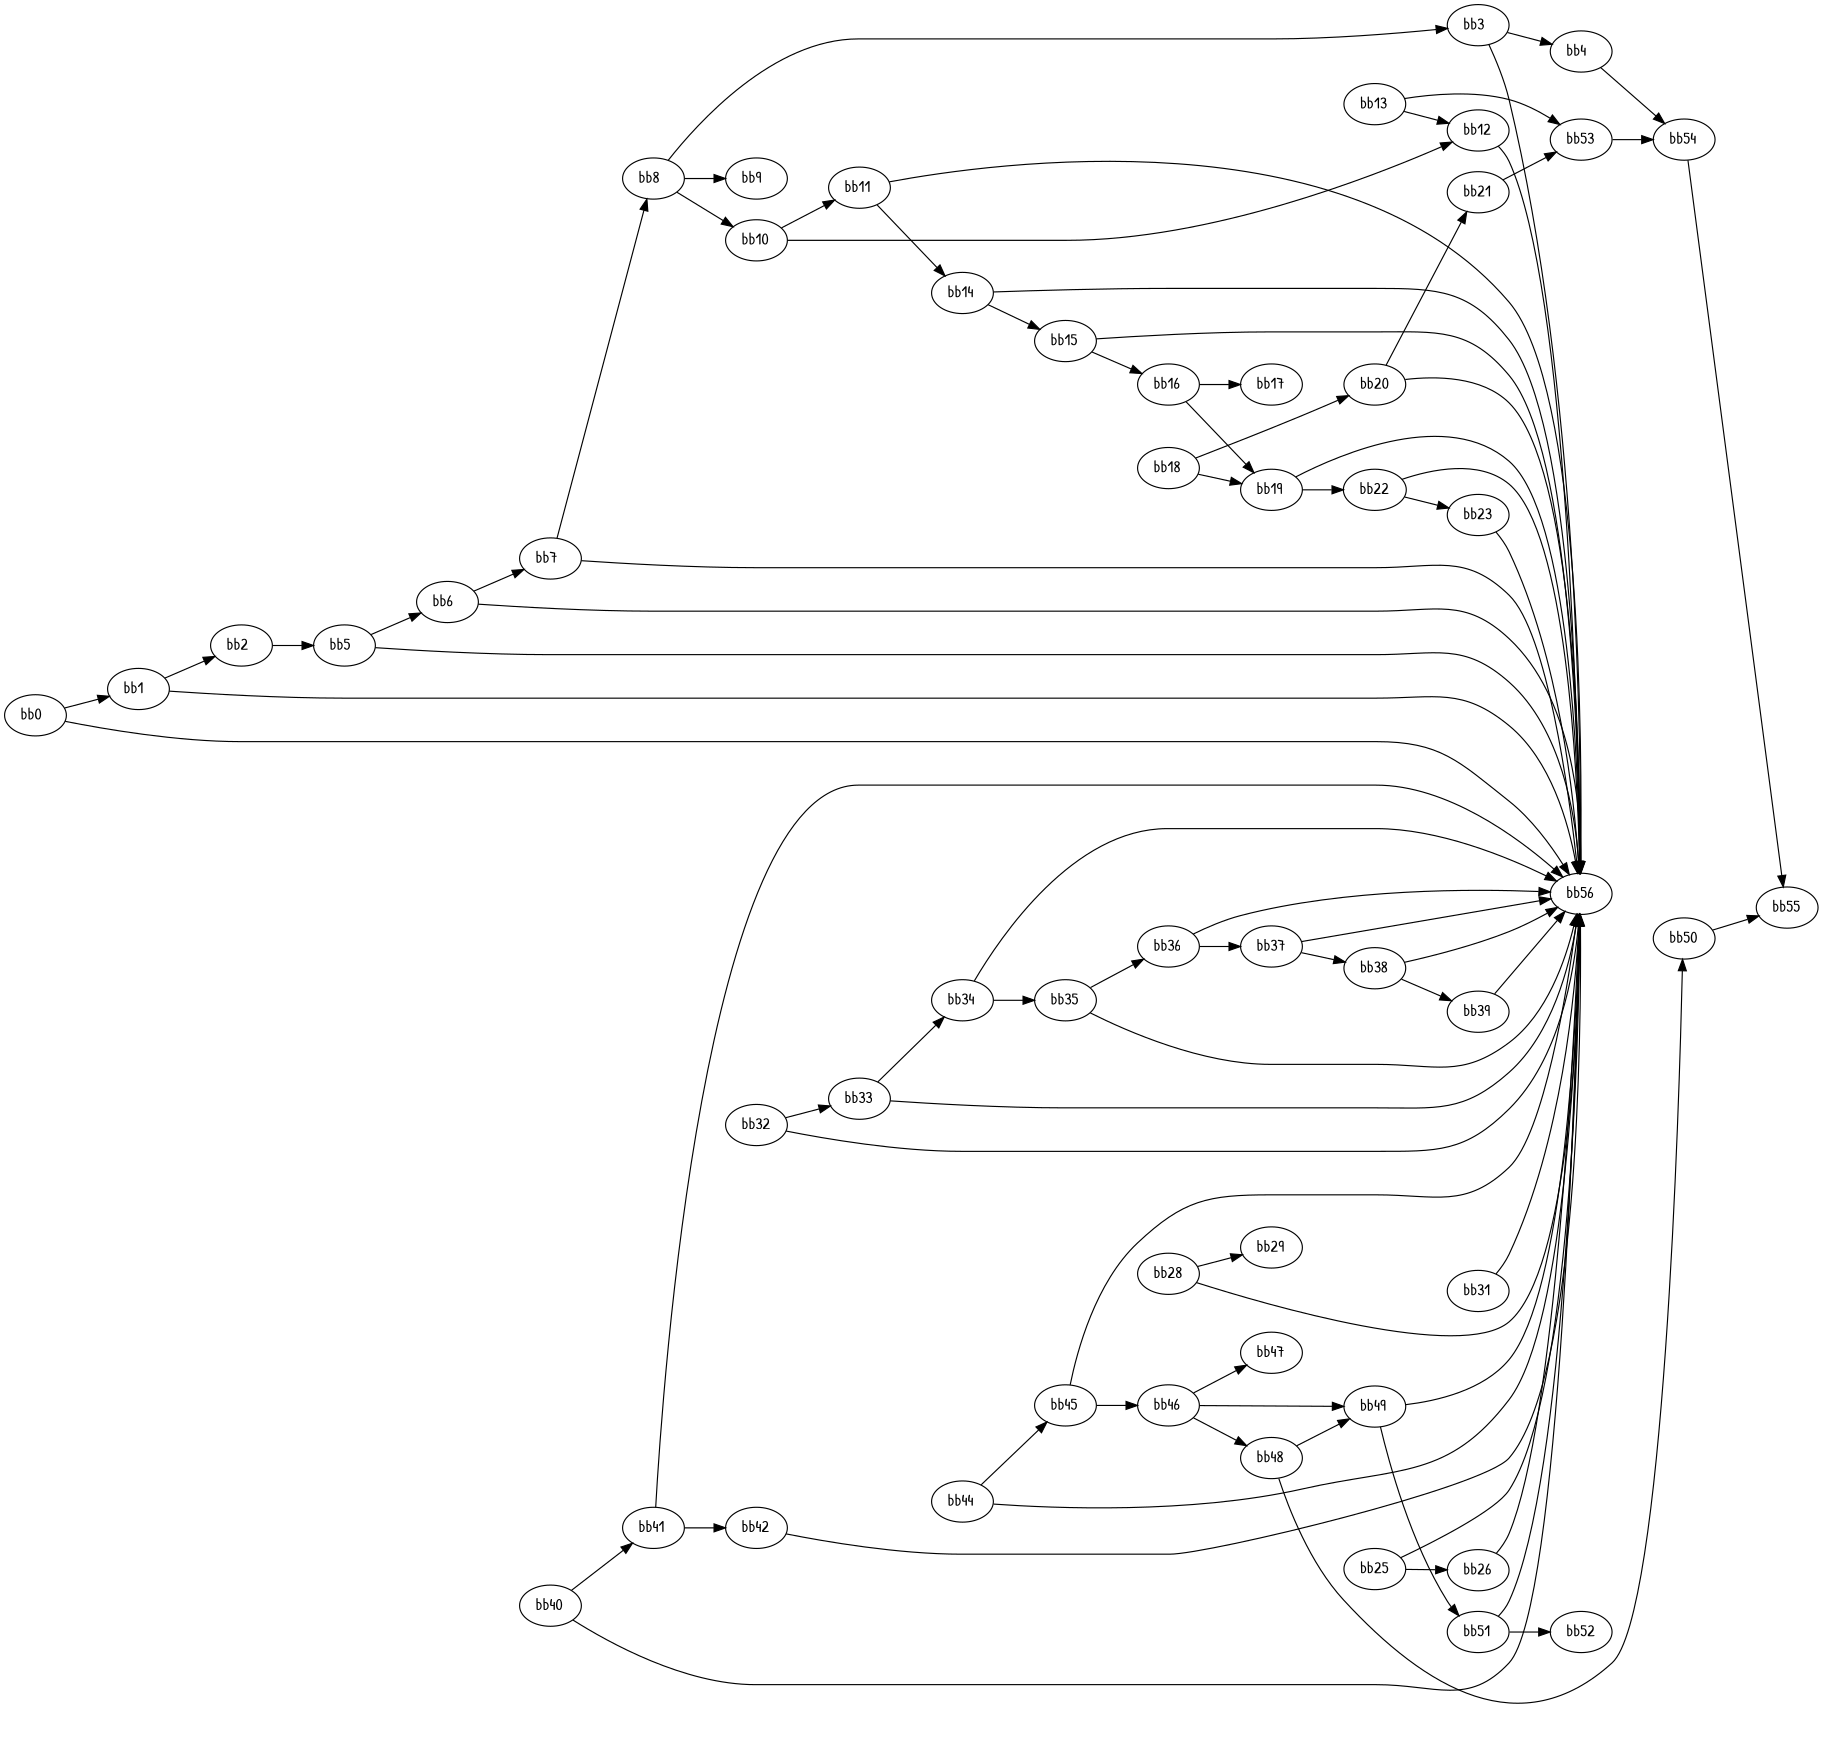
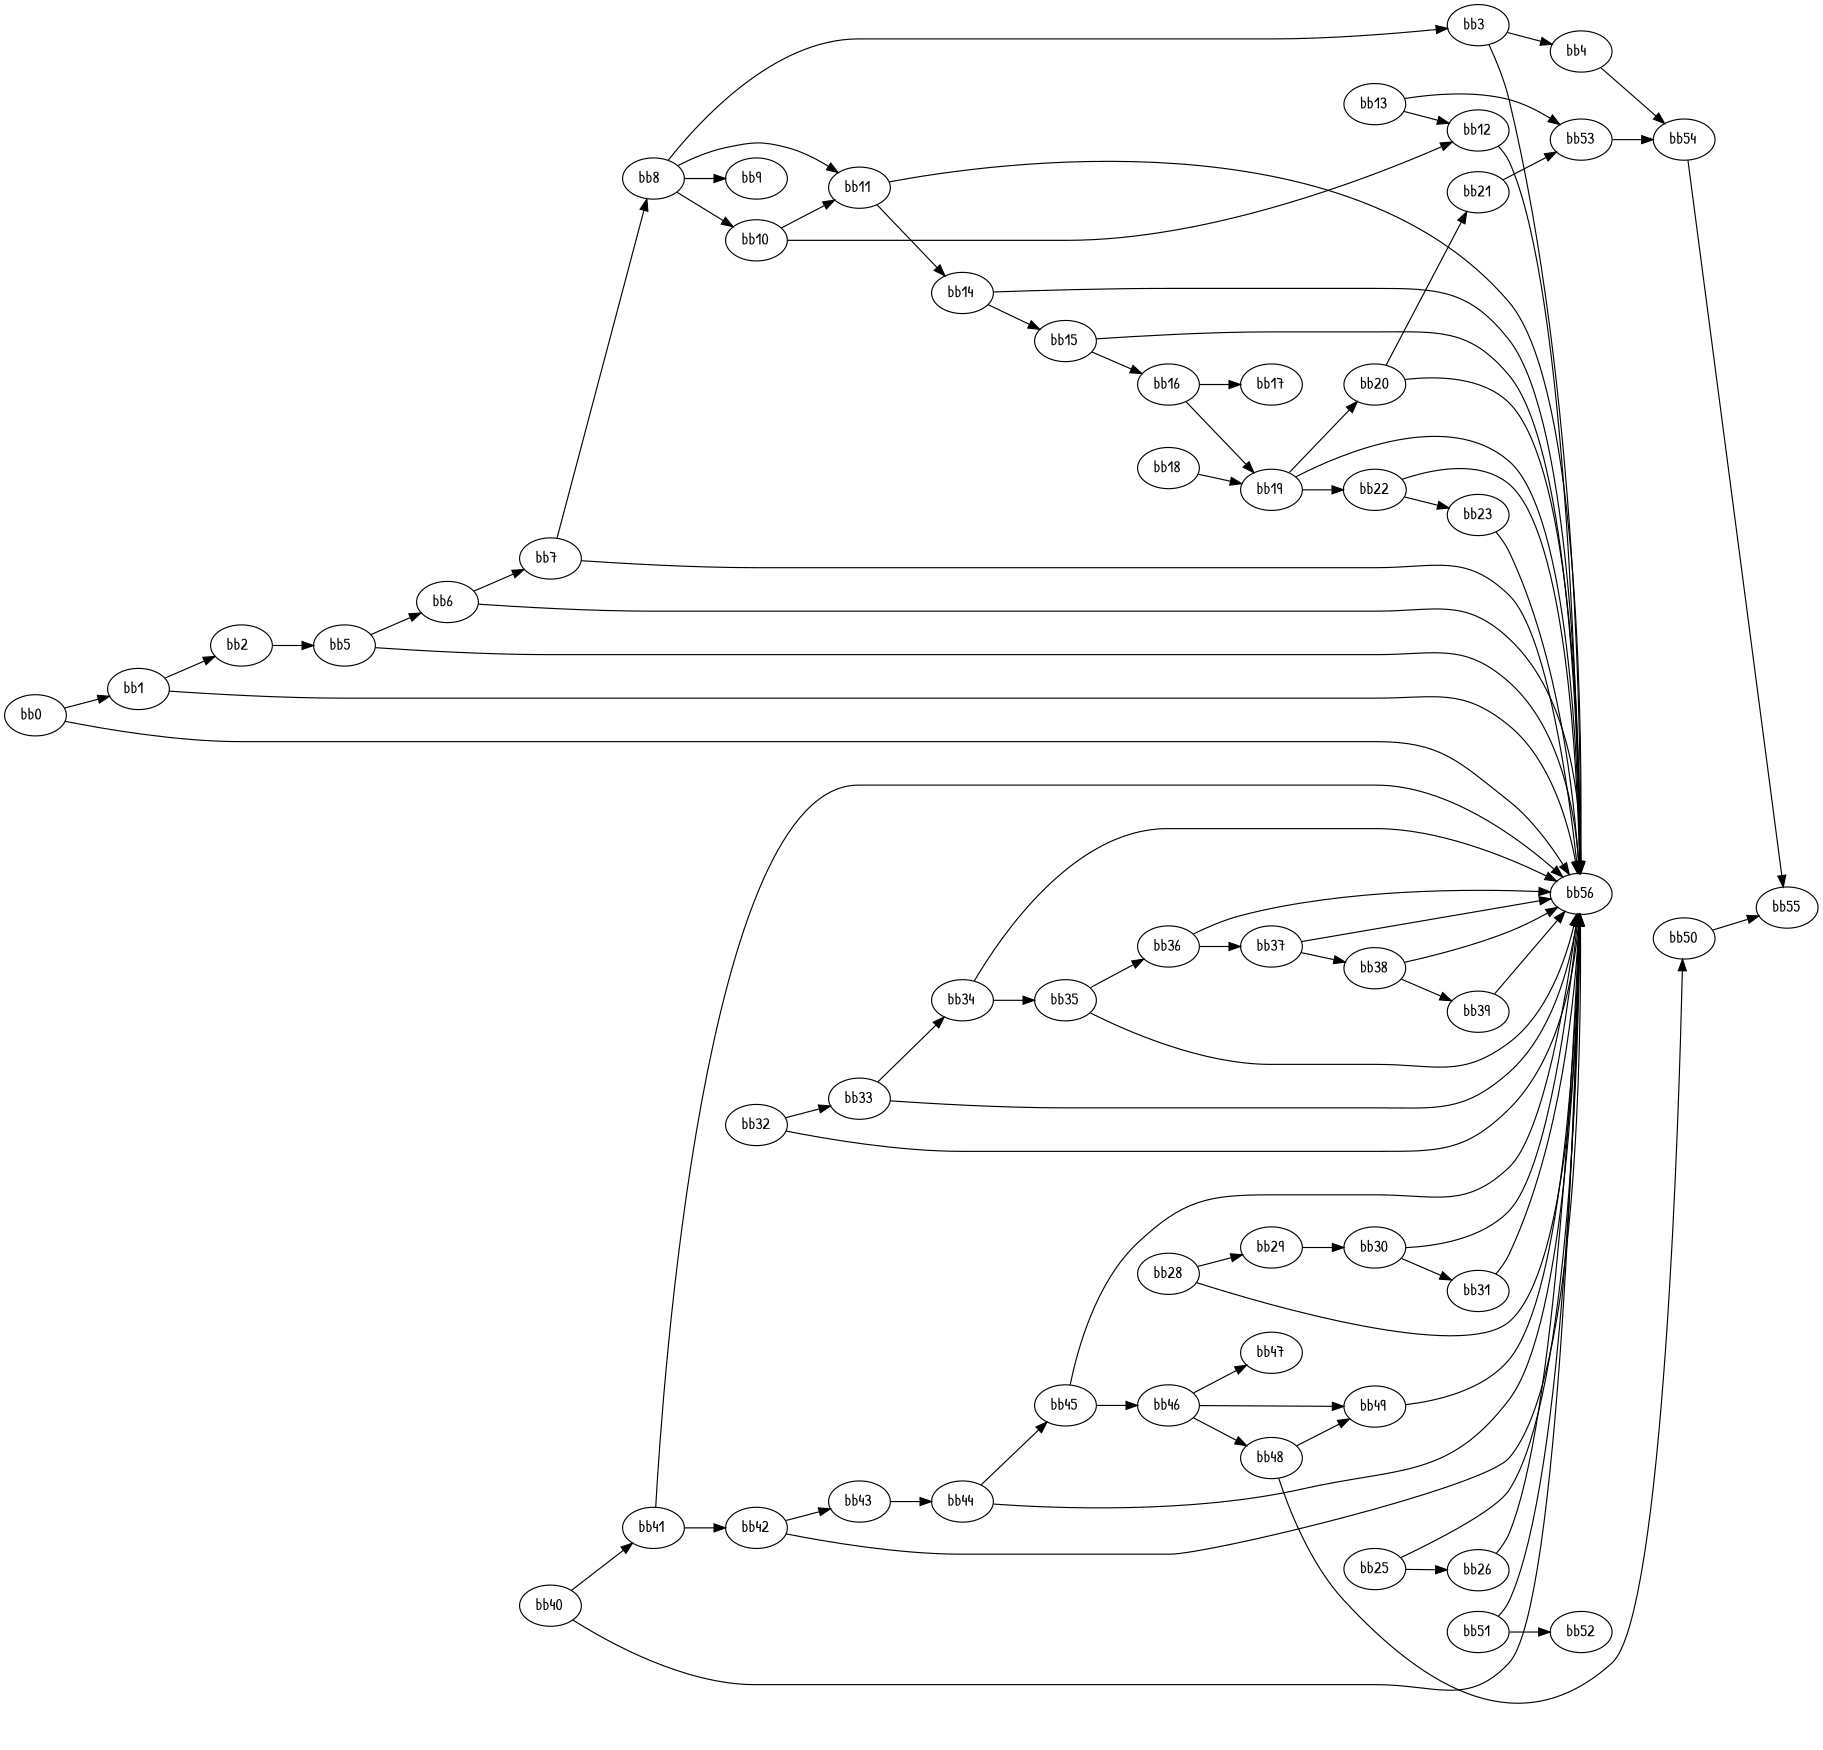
edge "bb8" -> "bb11": added
edge "bb18" -> "bb20": now "bb19" -> "bb20"
node "bb30": added
node "bb43": added
edge "bb49" -> "bb51": removed
